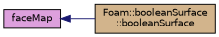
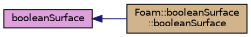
node "faceMap": label "faceMap" -> "booleanSurface"
